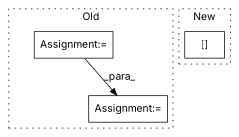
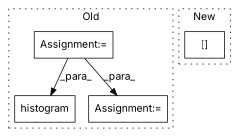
node "histogram": added
